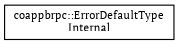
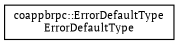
node "coappbrpc::ErrorDefaultType Internal": label "coappbrpc::ErrorDefaultType Internal" -> "coappbrpc::ErrorDefaultType ErrorDefaultType"
